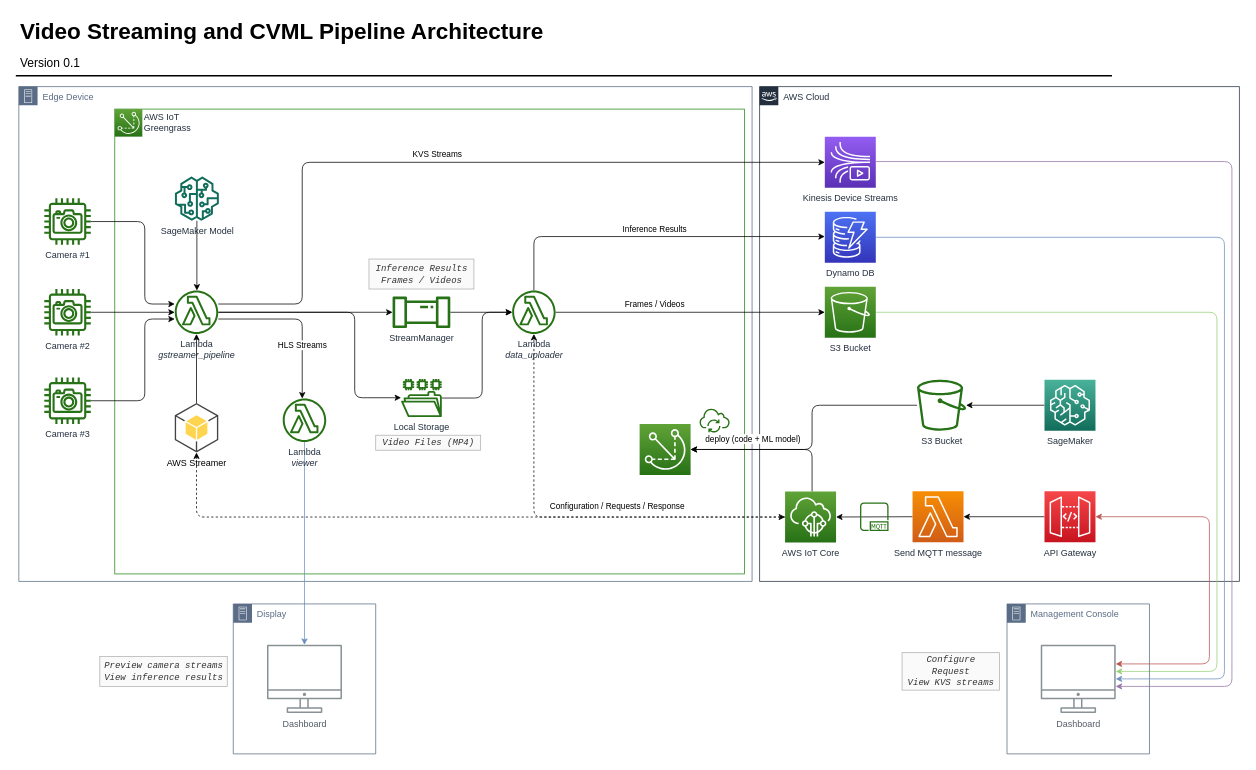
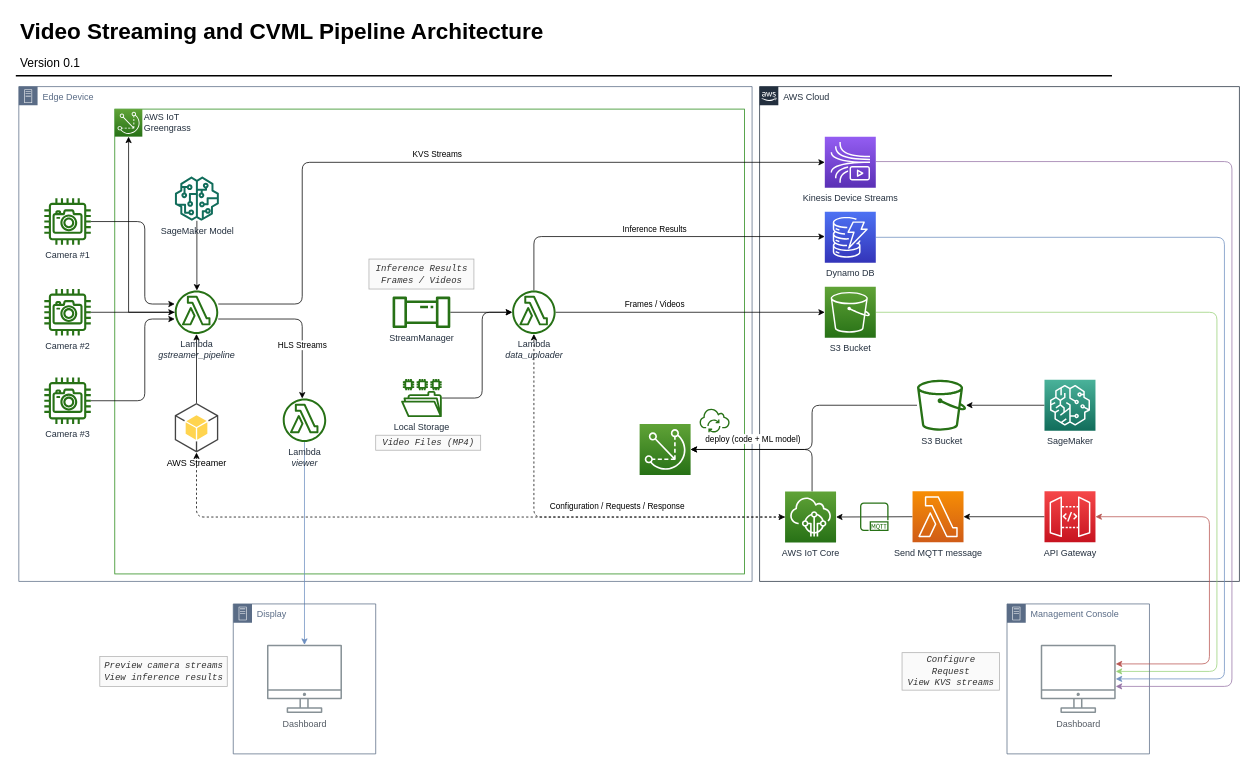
edge "Lambda gstreamer_pipeline" -> "StreamManager": now "Lambda gstreamer_pipeline" -> "AWS IoT Greengrass"
edge "Lambda gstreamer_pipeline" -> "Local Storage": removed
